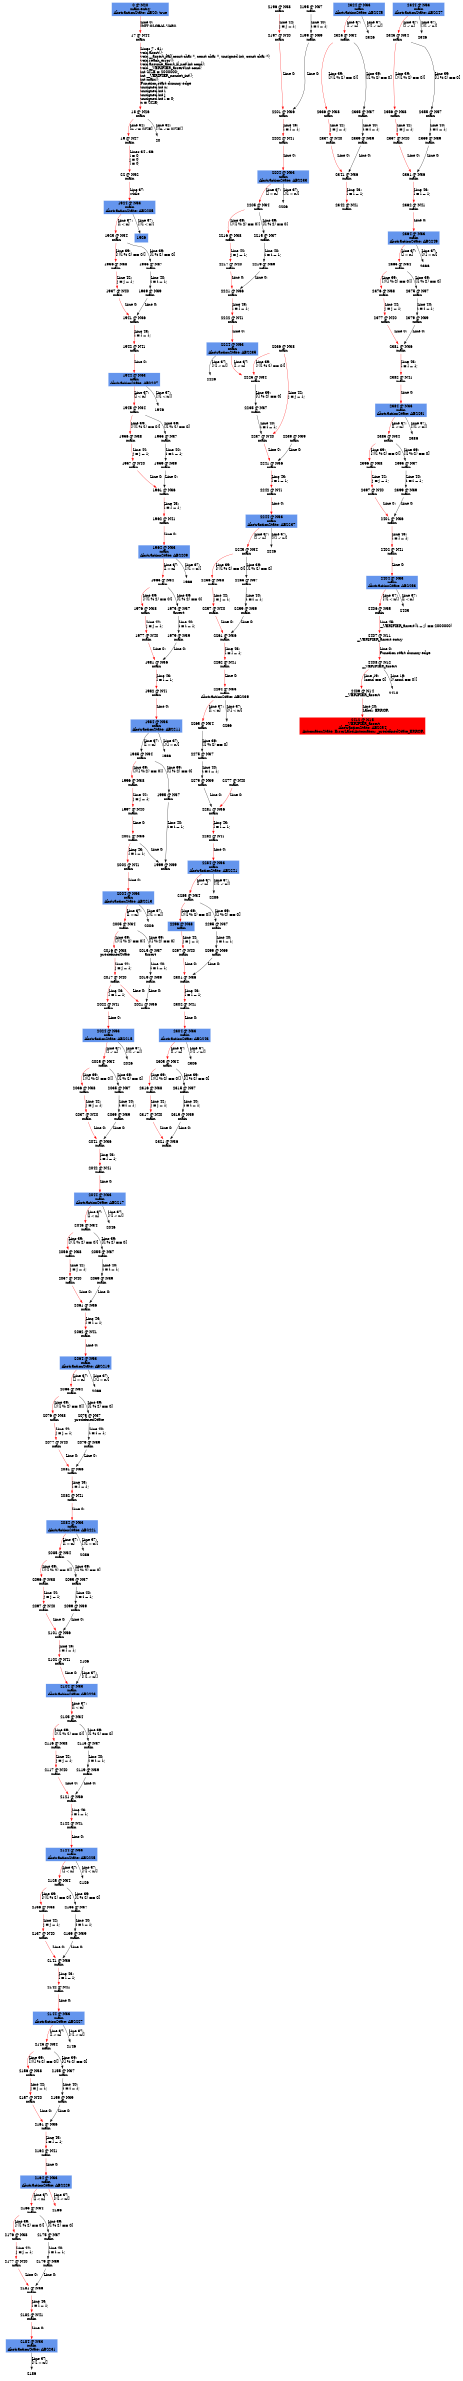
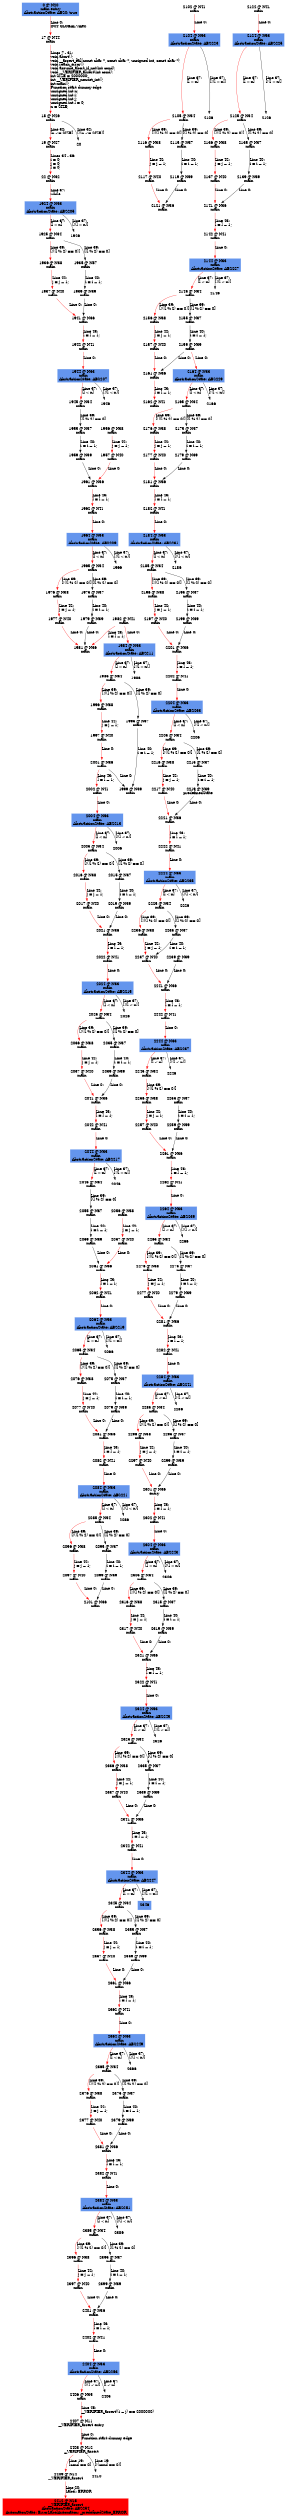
node "2346": fillcolor white -> cornflowerblue
node "1926": fillcolor cornflowerblue -> white
node "2219 @ N39 main": label "2219 @ N39 main" -> "2219 @ N39 predefinedState"
edge "2236 @ N38 main" -> "2225 @ N34 main": reversed
edge "1945 @ N34 main" -> "1956 @ N38 main": removed, label "Line 39: [!((l % 2) == 0)]"
edge "2245 @ N34 main" -> "2255 @ N37 main": removed, label "Line 39: [(l % 2) == 0]"
node "2185 @ N34 main": added
node "1975 @ N37 assert": label "1975 @ N37 assert" -> "1975 @ N37 main"
edge "1981 @ N36 main" -> "1982 @ N41 main": reversed
node "2264 @ N33 main AbstractionState: ABS239": fillcolor white -> cornflowerblue
edge "1984 @ N33 main AbstractionState: ABS211" -> "1985 @ N34 main": color black -> red
node "2296 @ N38 main": fillcolor cornflowerblue -> white
node "2016 @ N38 predefinedState": label "2016 @ N38 predefinedState" -> "2016 @ N38 main"
node "2015 @ N37 assert": label "2015 @ N37 assert" -> "2015 @ N37 main"
node "2301 @ N36 main": label "2301 @ N36 main" -> "2301 @ N36 entry"
edge "2017 @ N40 main" -> "2022 @ N41 main": now "2021 @ N36 main" -> "2022 @ N41 main"
edge "2045 @ N34 main" -> "2056 @ N38 main": removed, label "Line 39: [!((l % 2) == 0)]"
node "2276 @ N38 main": added
node "2075 @ N37 predefinedState": label "2075 @ N37 predefinedState" -> "2075 @ N37 main"
edge "2101 @ N36 main" -> "2102 @ N41 main": removed, label "Line 43: l = l + 1;"
edge "2106" -> "2104 @ N33 main AbstractionState: ABS223": reversed
node "2322 @ N41 main": added
edge "2121 @ N36 main" -> "2122 @ N41 main": removed, label "Line 43: l = l + 1;"
edge "2342 @ N41 main" -> "2344 @ N33 main AbstractionState: ABS247": added, label "Line 0:"
edge "2162 @ N41 main" -> "2164 @ N33 main AbstractionState: ABS229": now "2159 @ N39 main" -> "2164 @ N33 main AbstractionState: ABS229"
edge "2164 @ N33 main AbstractionState: ABS229" -> "2166": color red -> black
